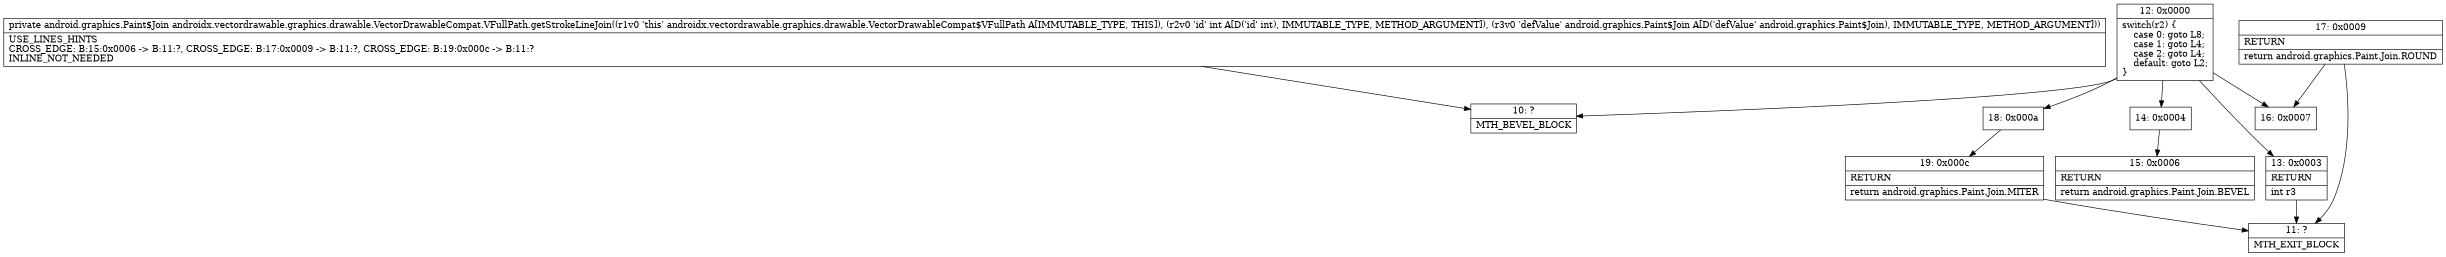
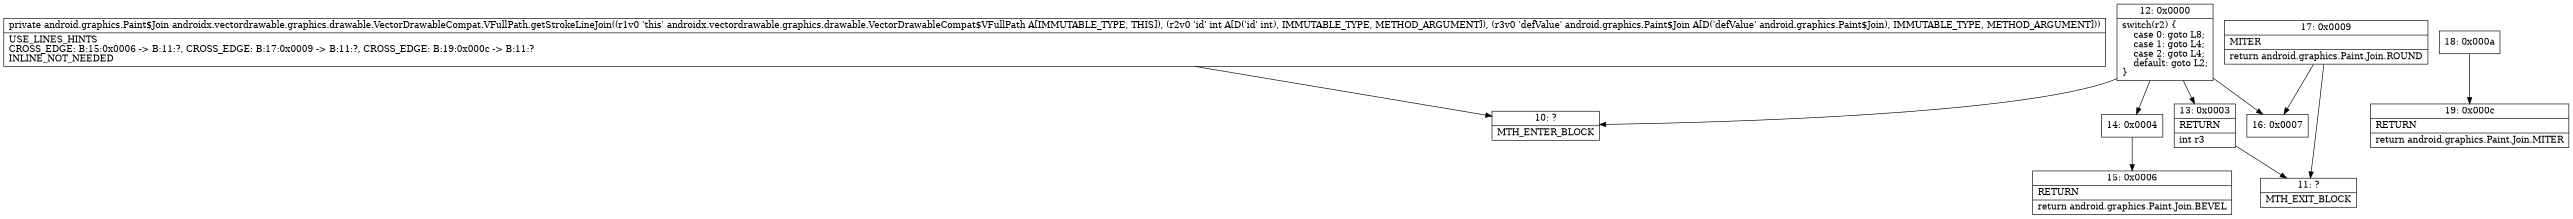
node "17: 0x0009": text "RETURN" -> "MITER"
edge "12: 0x0000" -> "18: 0x000a": removed
node "10: ?": text "MTH_BEVEL_BLOCK" -> "MTH_ENTER_BLOCK"
edge "19: 0x000c" -> "11: ?": removed
